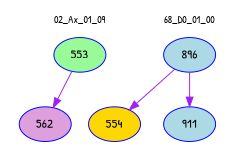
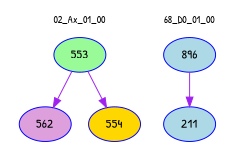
cluster "02_Ax_01_09": label "02_Ax_01_09" -> "02_Ax_01_00"
edge "896" -> "554": now "553" -> "554"
node "911": label "911" -> "211"
